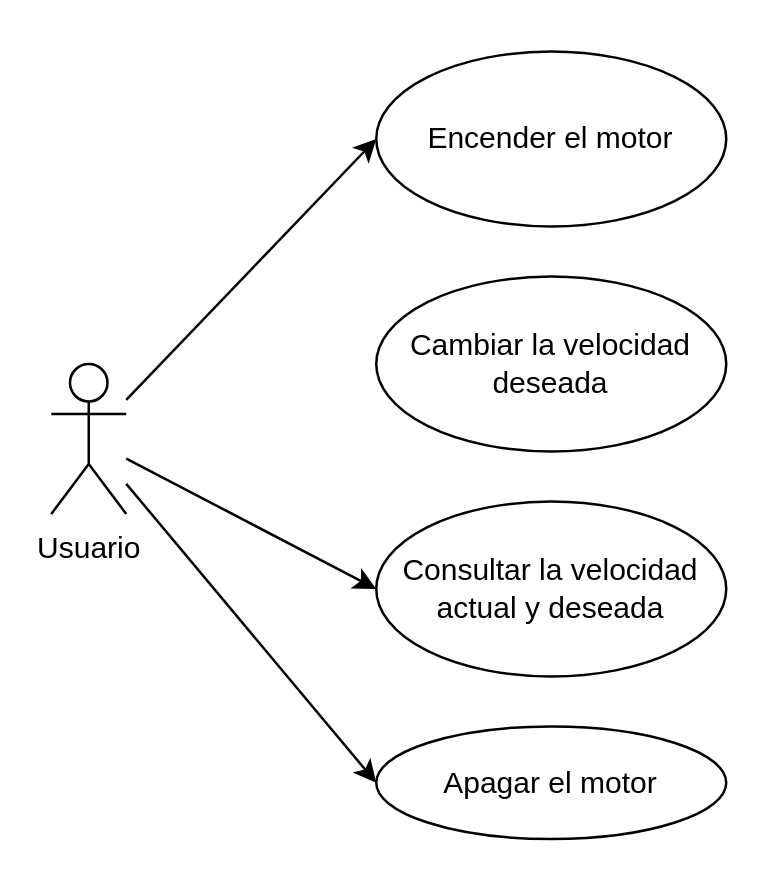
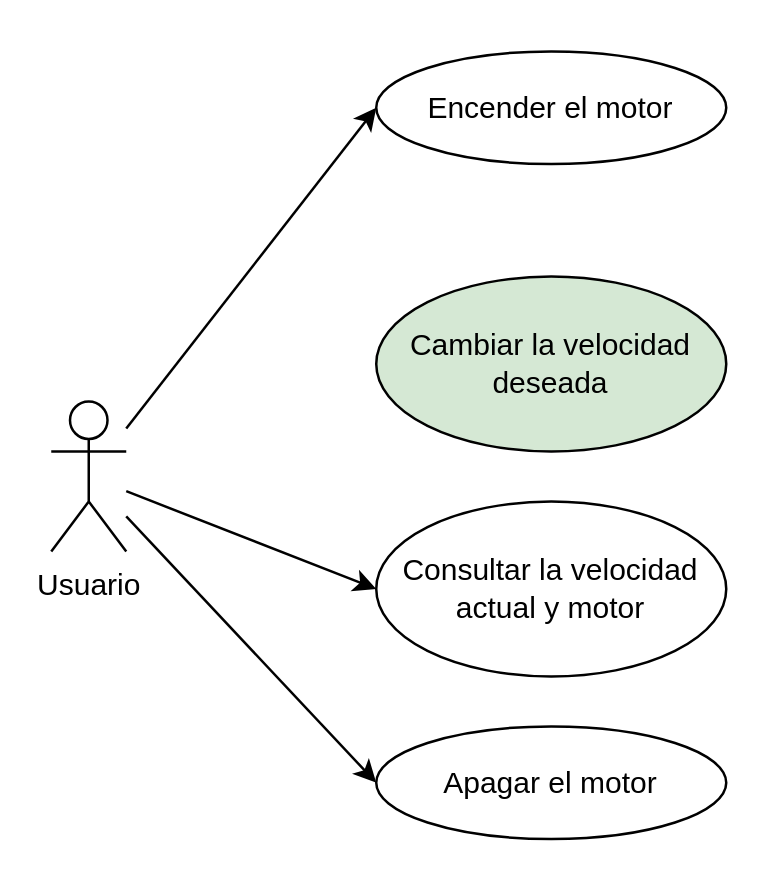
node "Encender el motor": size 350x175 -> 350x113
node "Cambiar la velocidad deseada": fillcolor #ffffff -> #d5e8d4
node "Usuario": moved (89, 439) -> (89, 476)
node "Consultar la velocidad actual y deseada": label "Consultar la velocidad actual y deseada" -> "Consultar la velocidad actual y motor"
